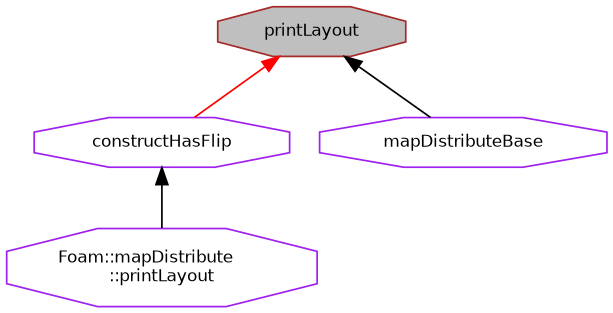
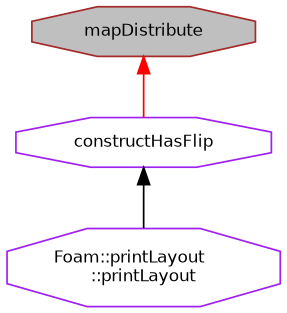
node "printLayout": label "printLayout" -> "mapDistribute"
node "mapDistributeBase": removed
node "Foam::mapDistribute ::printLayout": label "Foam::mapDistribute ::printLayout" -> "Foam::printLayout ::printLayout"
